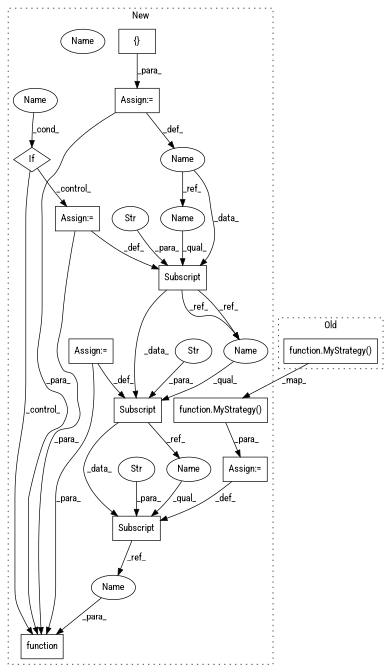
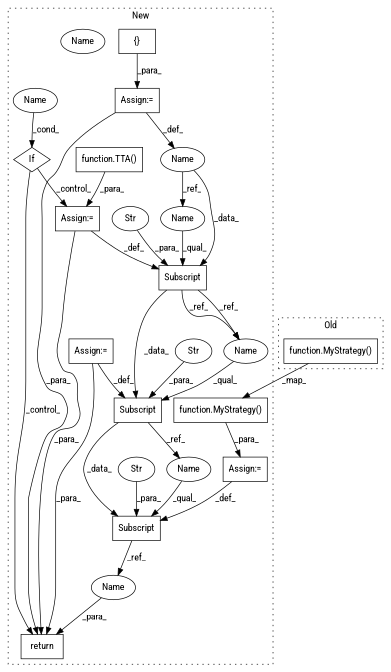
node "function.TTA()": added
node "function": label "function" -> "return"
